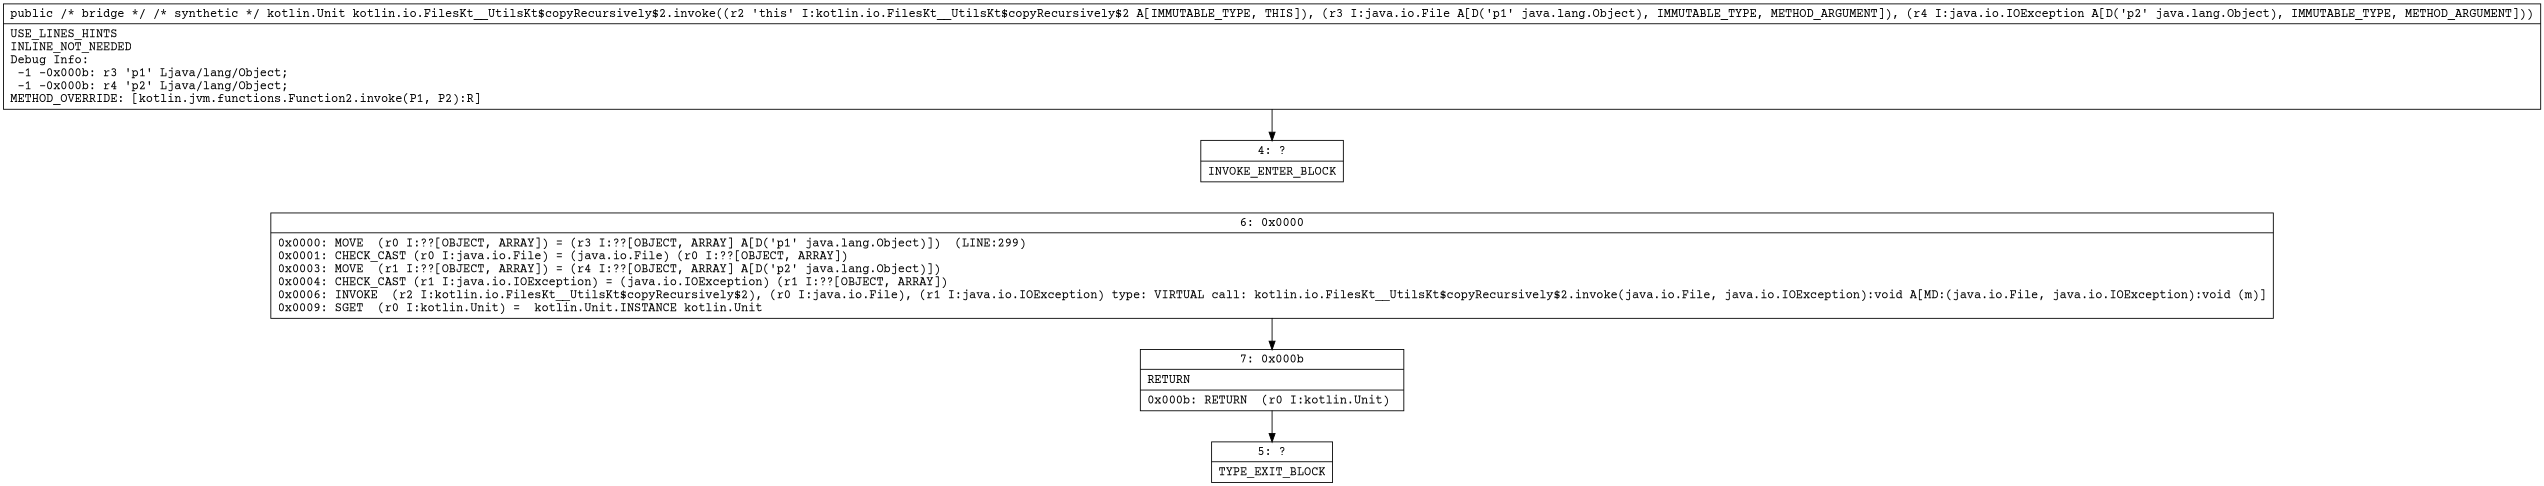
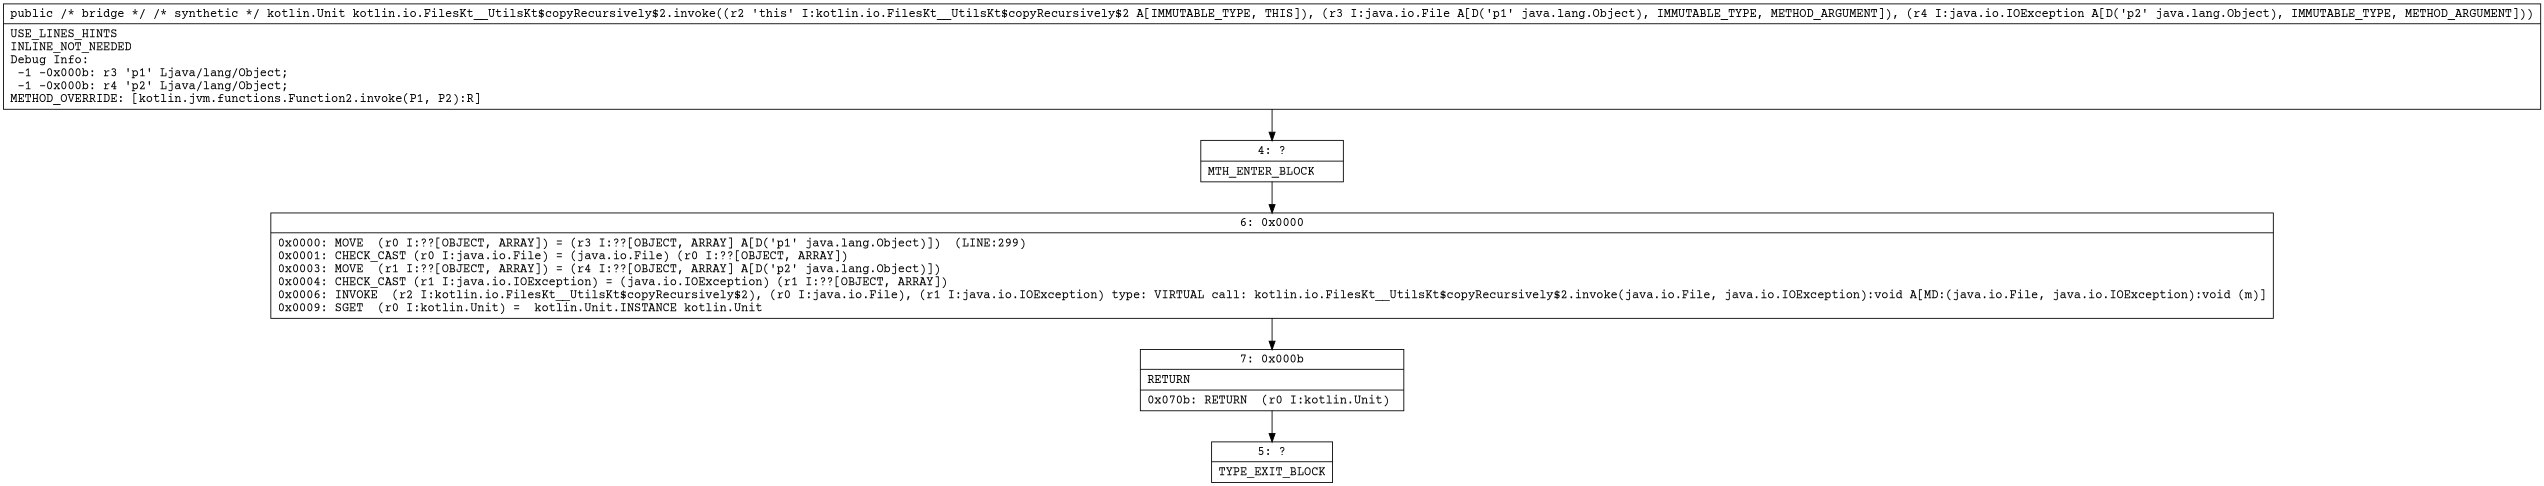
node "4: ?": text "INVOKE_ENTER_BLOCK" -> "MTH_ENTER_BLOCK"
edge "4: ?" -> "6: 0x0000": added
node "7: 0x000b": text "0x000b: RETURN  (r0 I:kotlin.Unit)" -> "0x070b: RETURN  (r0 I:kotlin.Unit)"
